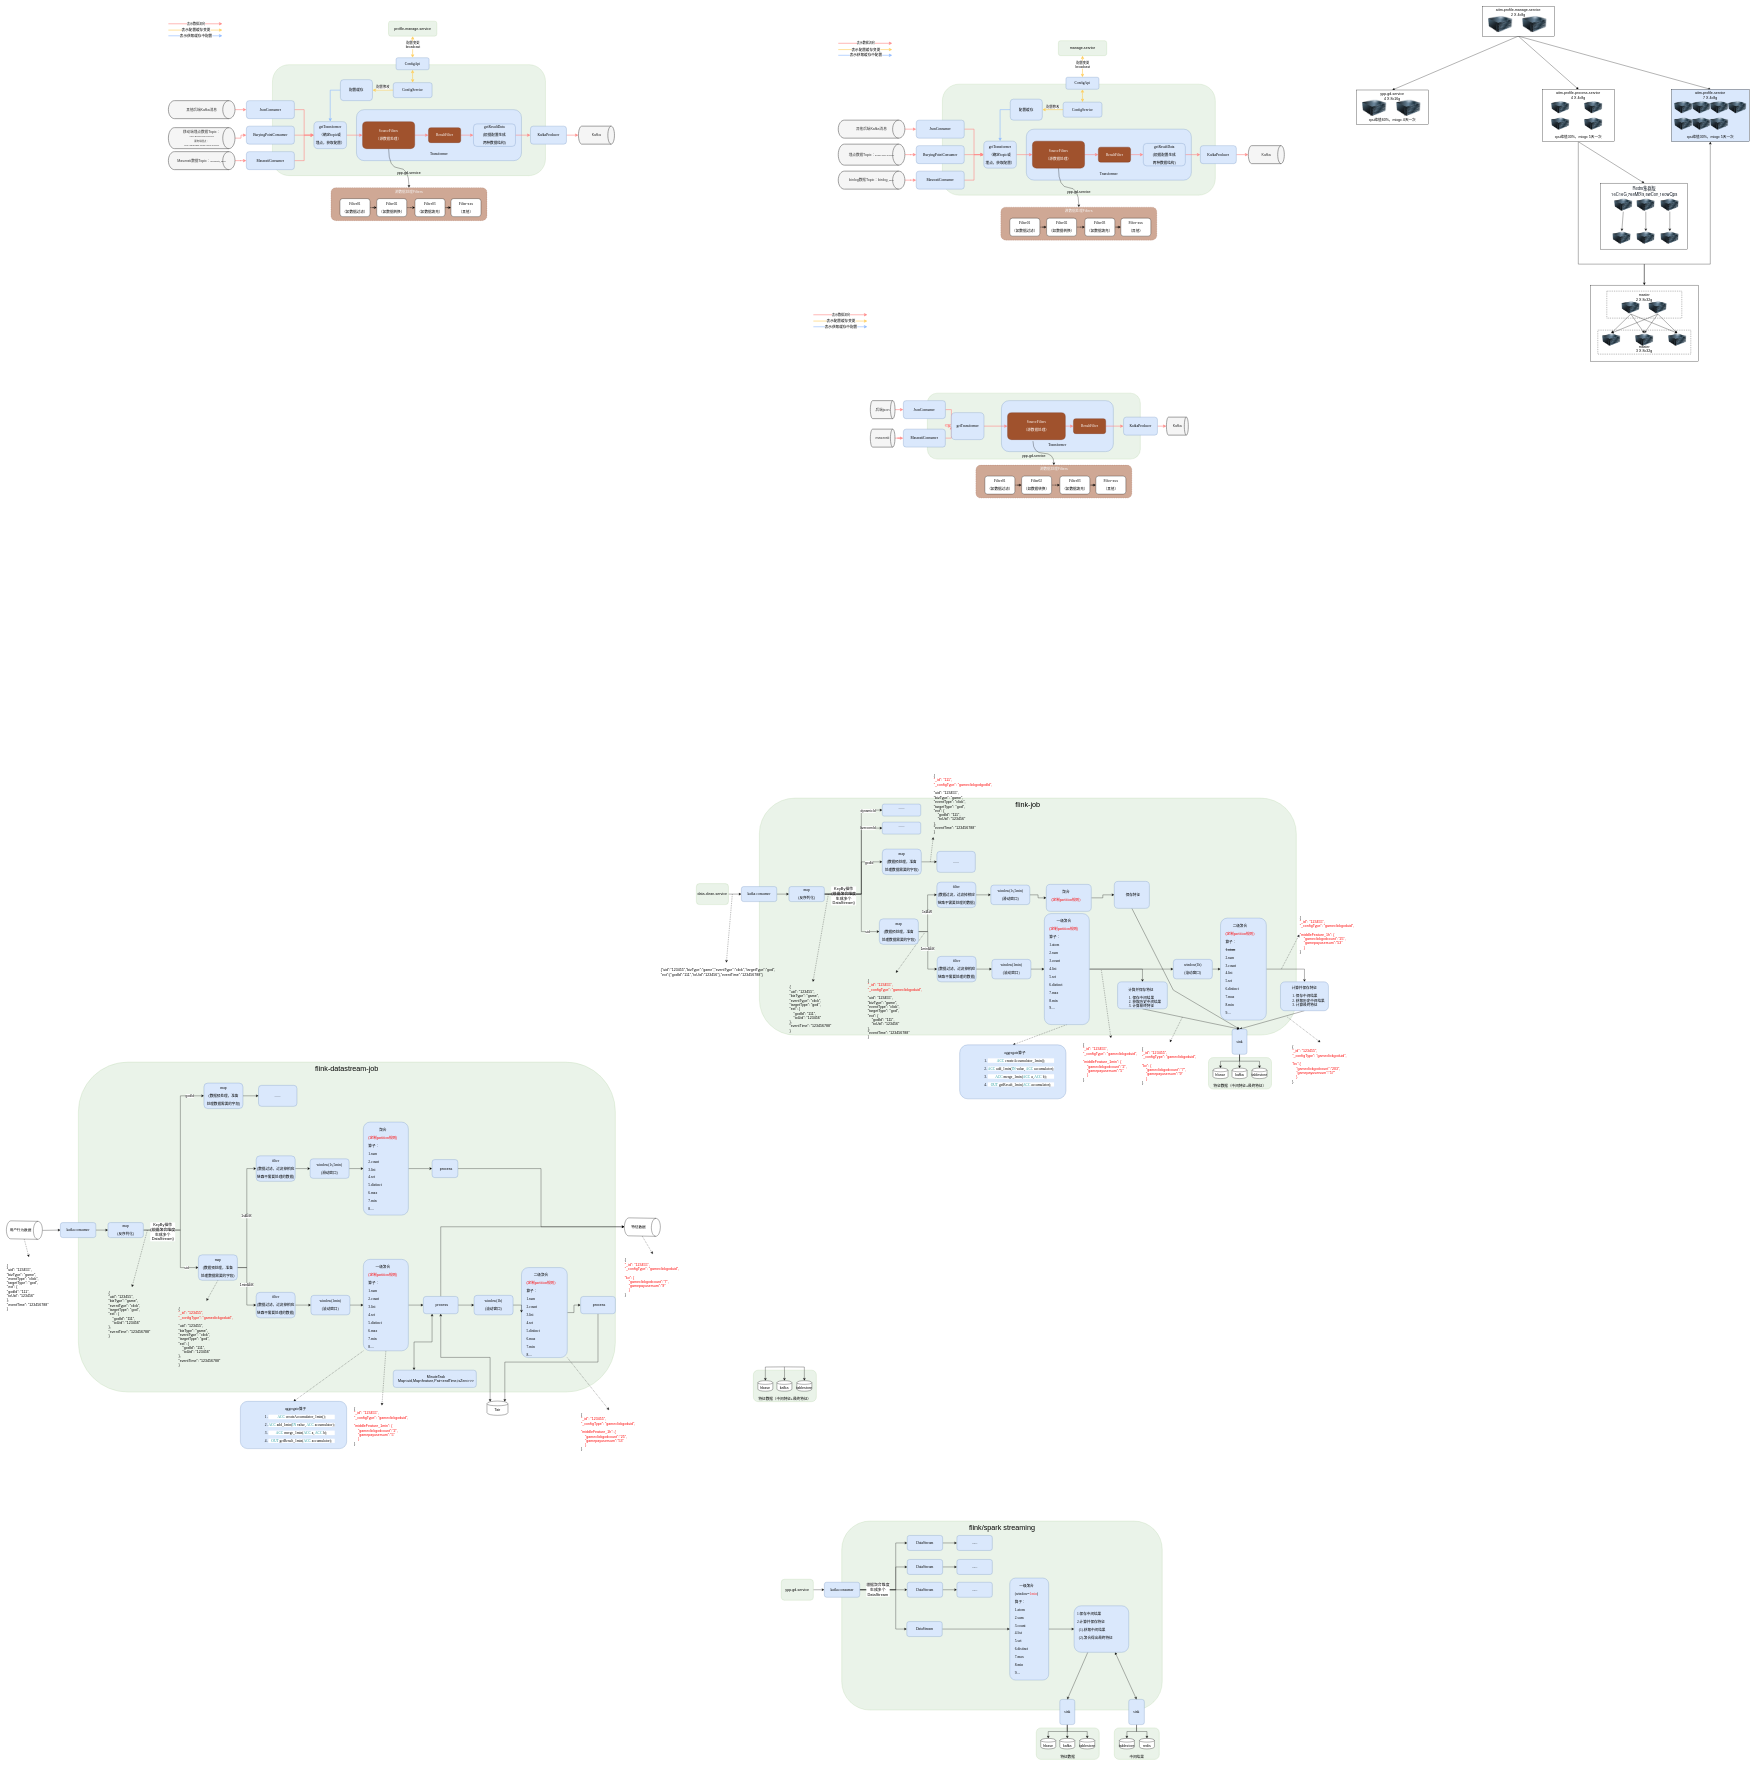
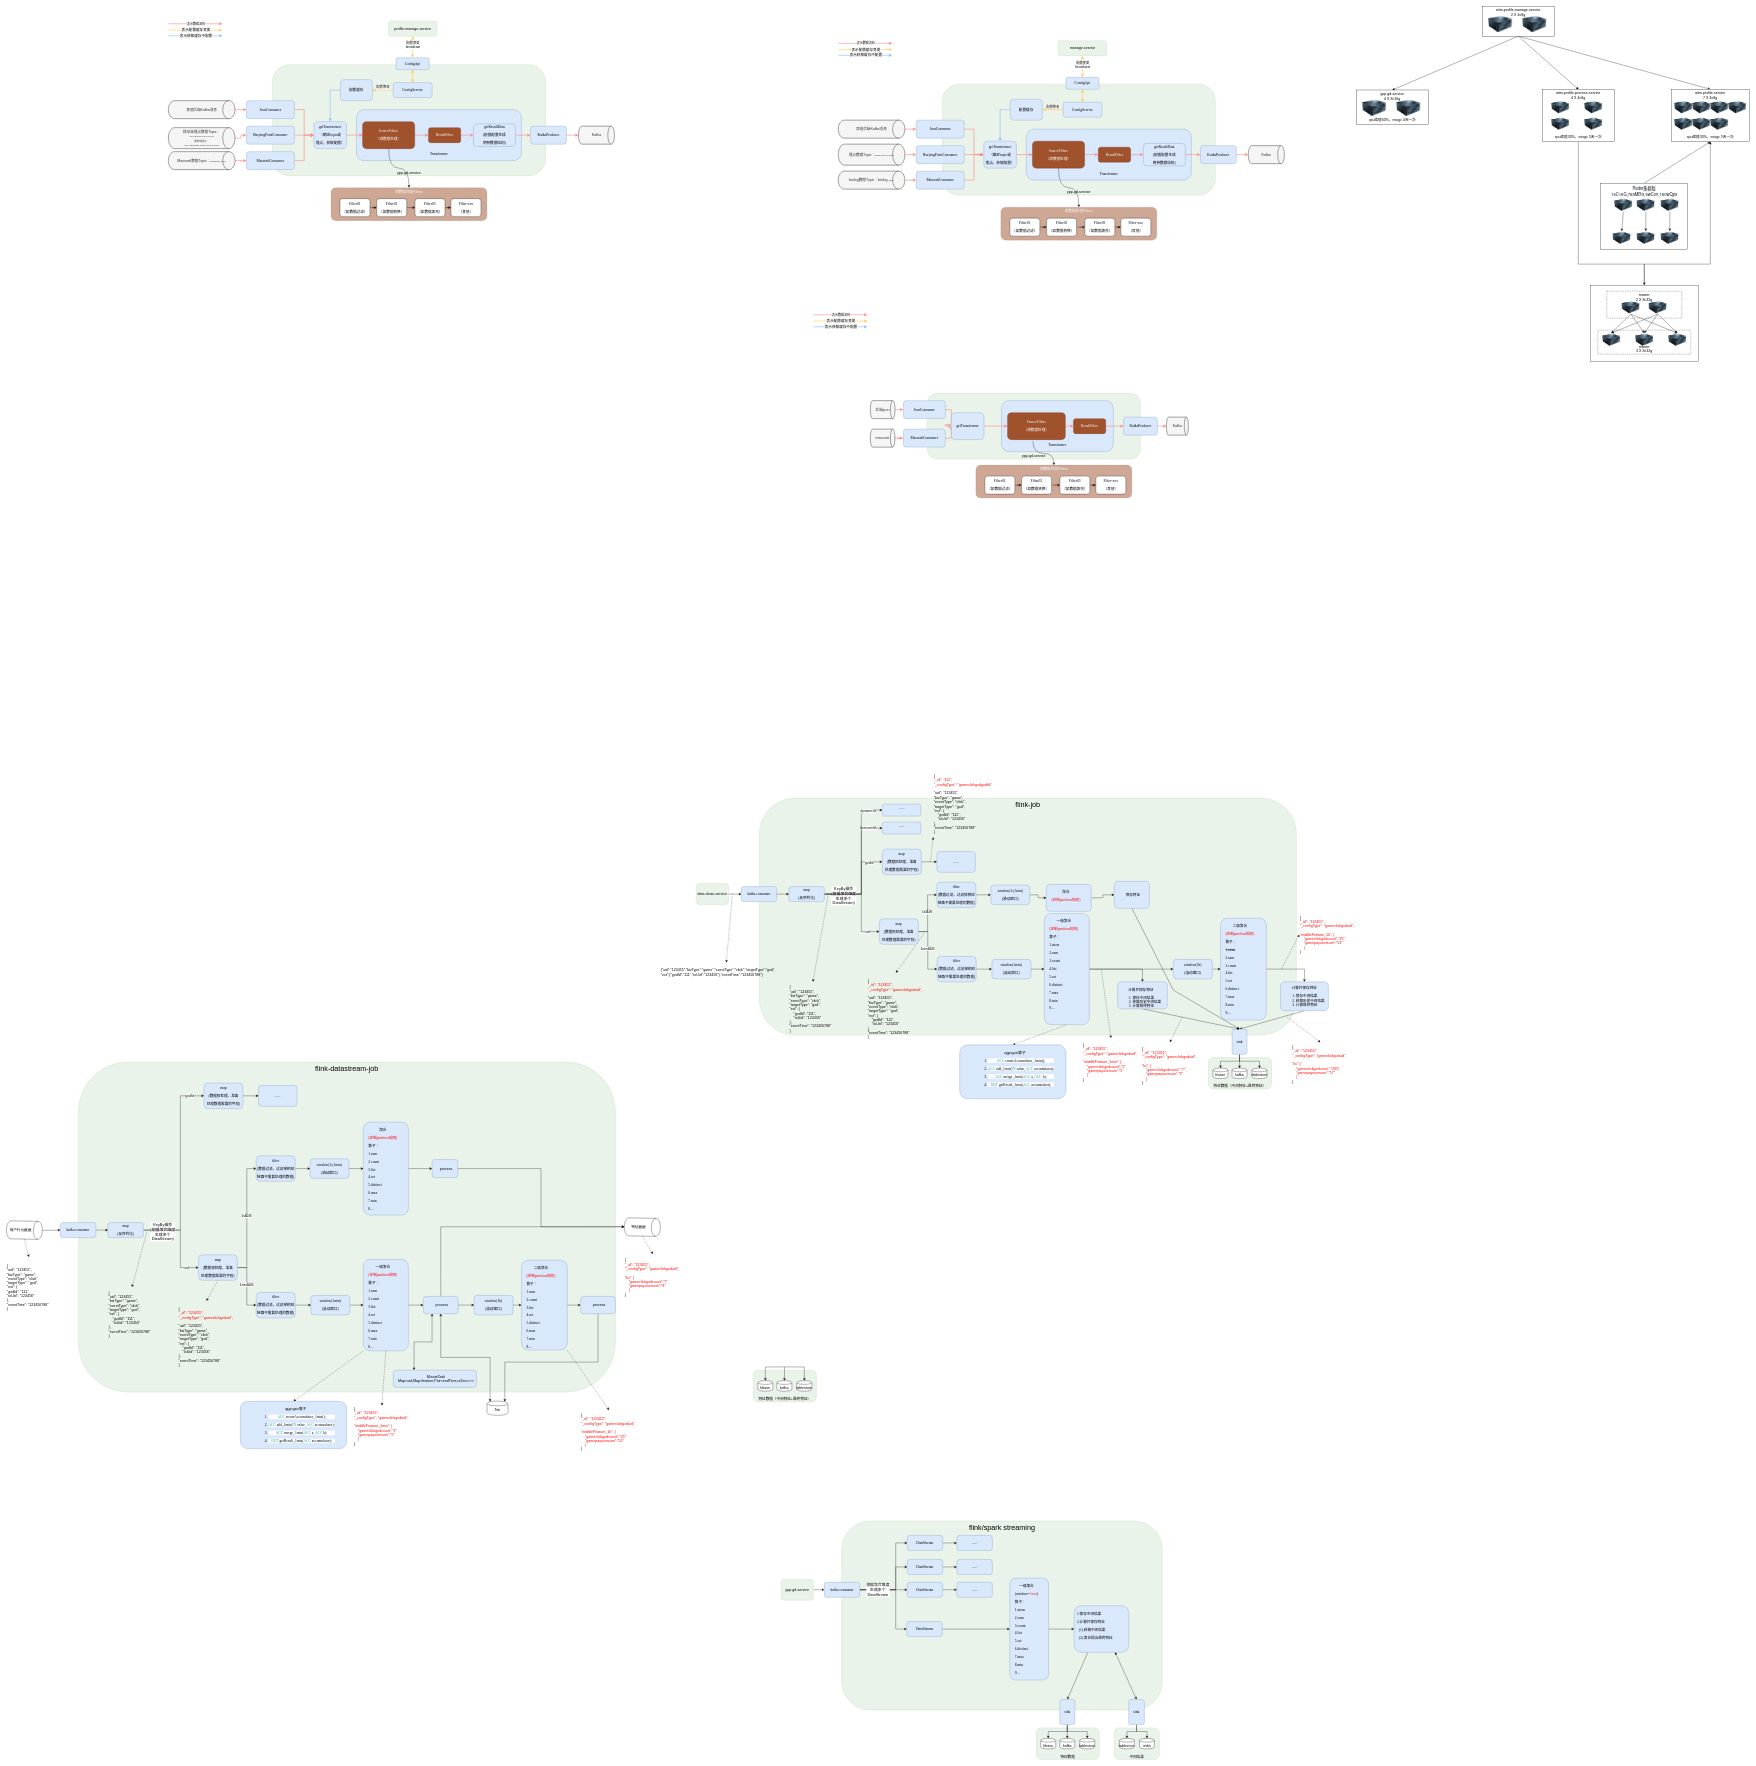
edge "aitm-profile-manage-service 2 X 4c8g" -> "aitm-profile-service 7 X 4c8g cpu峰值30%，mixgc 5天一次": arrowhead diamond -> classic
node "aitm-profile-service 7 X 4c8g cpu峰值30%，mixgc 5天一次": fillcolor #dae8fc -> #ffffff
edge "Redis集群版 16C16G,768MB/s,5wCon,160wQps" -> "aitm-profile-service 7 X 4c8g cpu峰值30%，mixgc 5天一次": added
edge "aitm-profile-process-service 4 X 4c8g cpu峰值30%，mixgc 5天一次" -> "Redis集群版 16C16G,768MB/s,5wCon,160wQps": removed
node "二级聚合(定制partition规则)算子： 1.sum2.count3.list4.set5.distinct6.max7.min8....": moved (544, 1313) -> (544, 1305)
